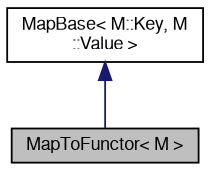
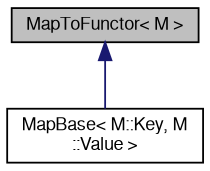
edge "MapToFunctor< M >" -> "MapBase< M::Key, M ::Value >": reversed
